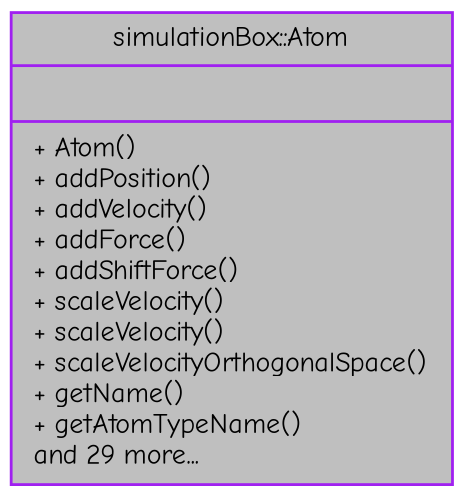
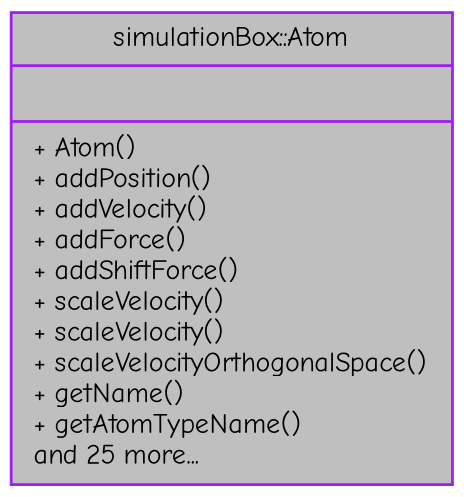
node "simulationBox::Atom": text "and 29 more..." -> "and 25 more..."
